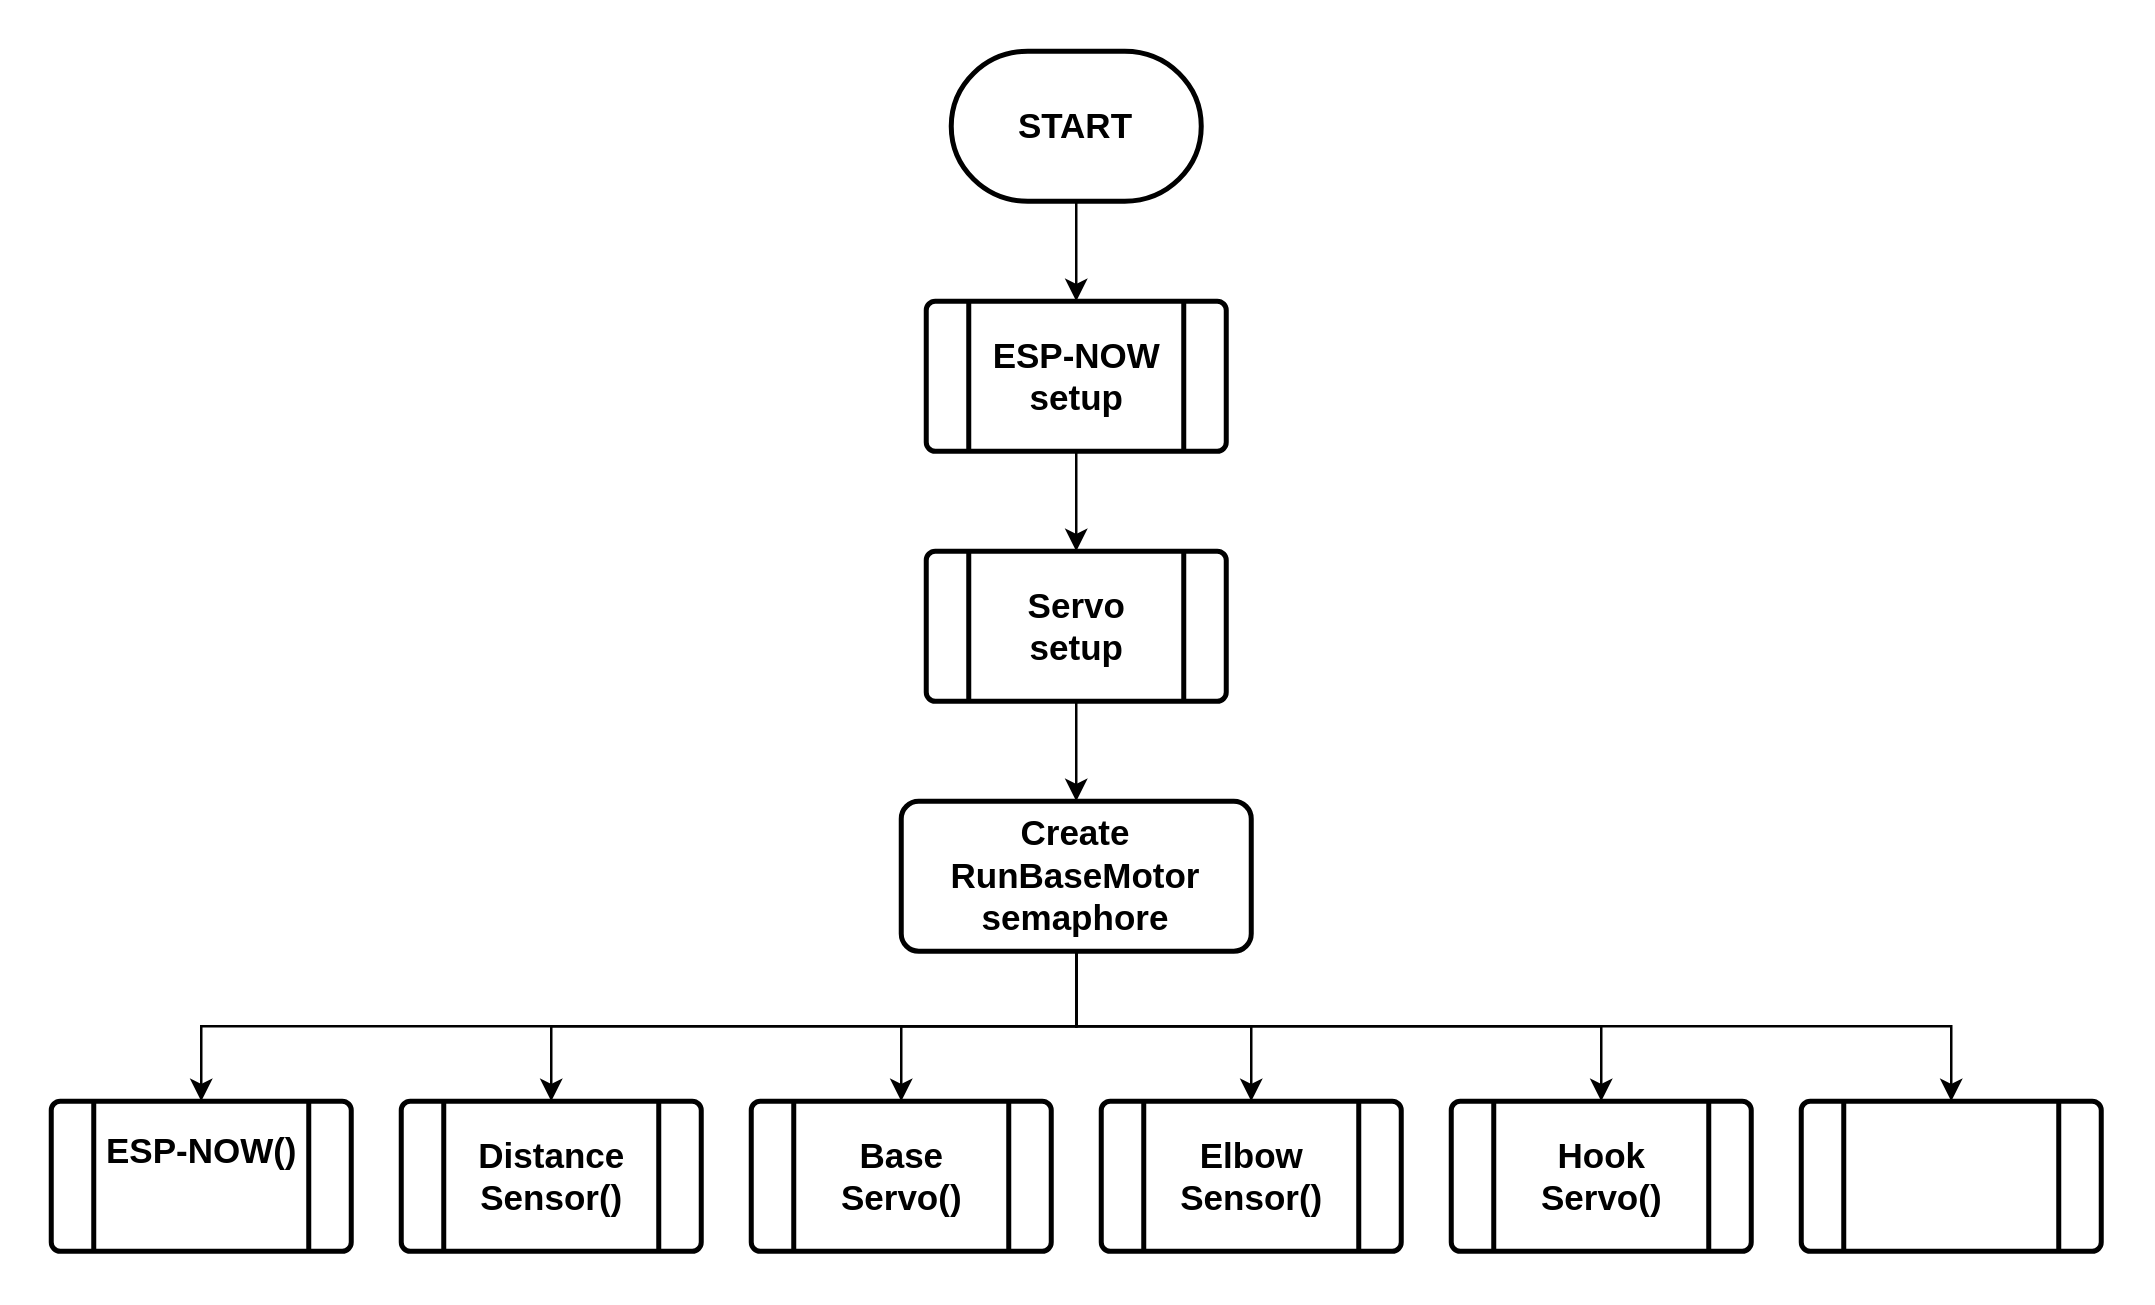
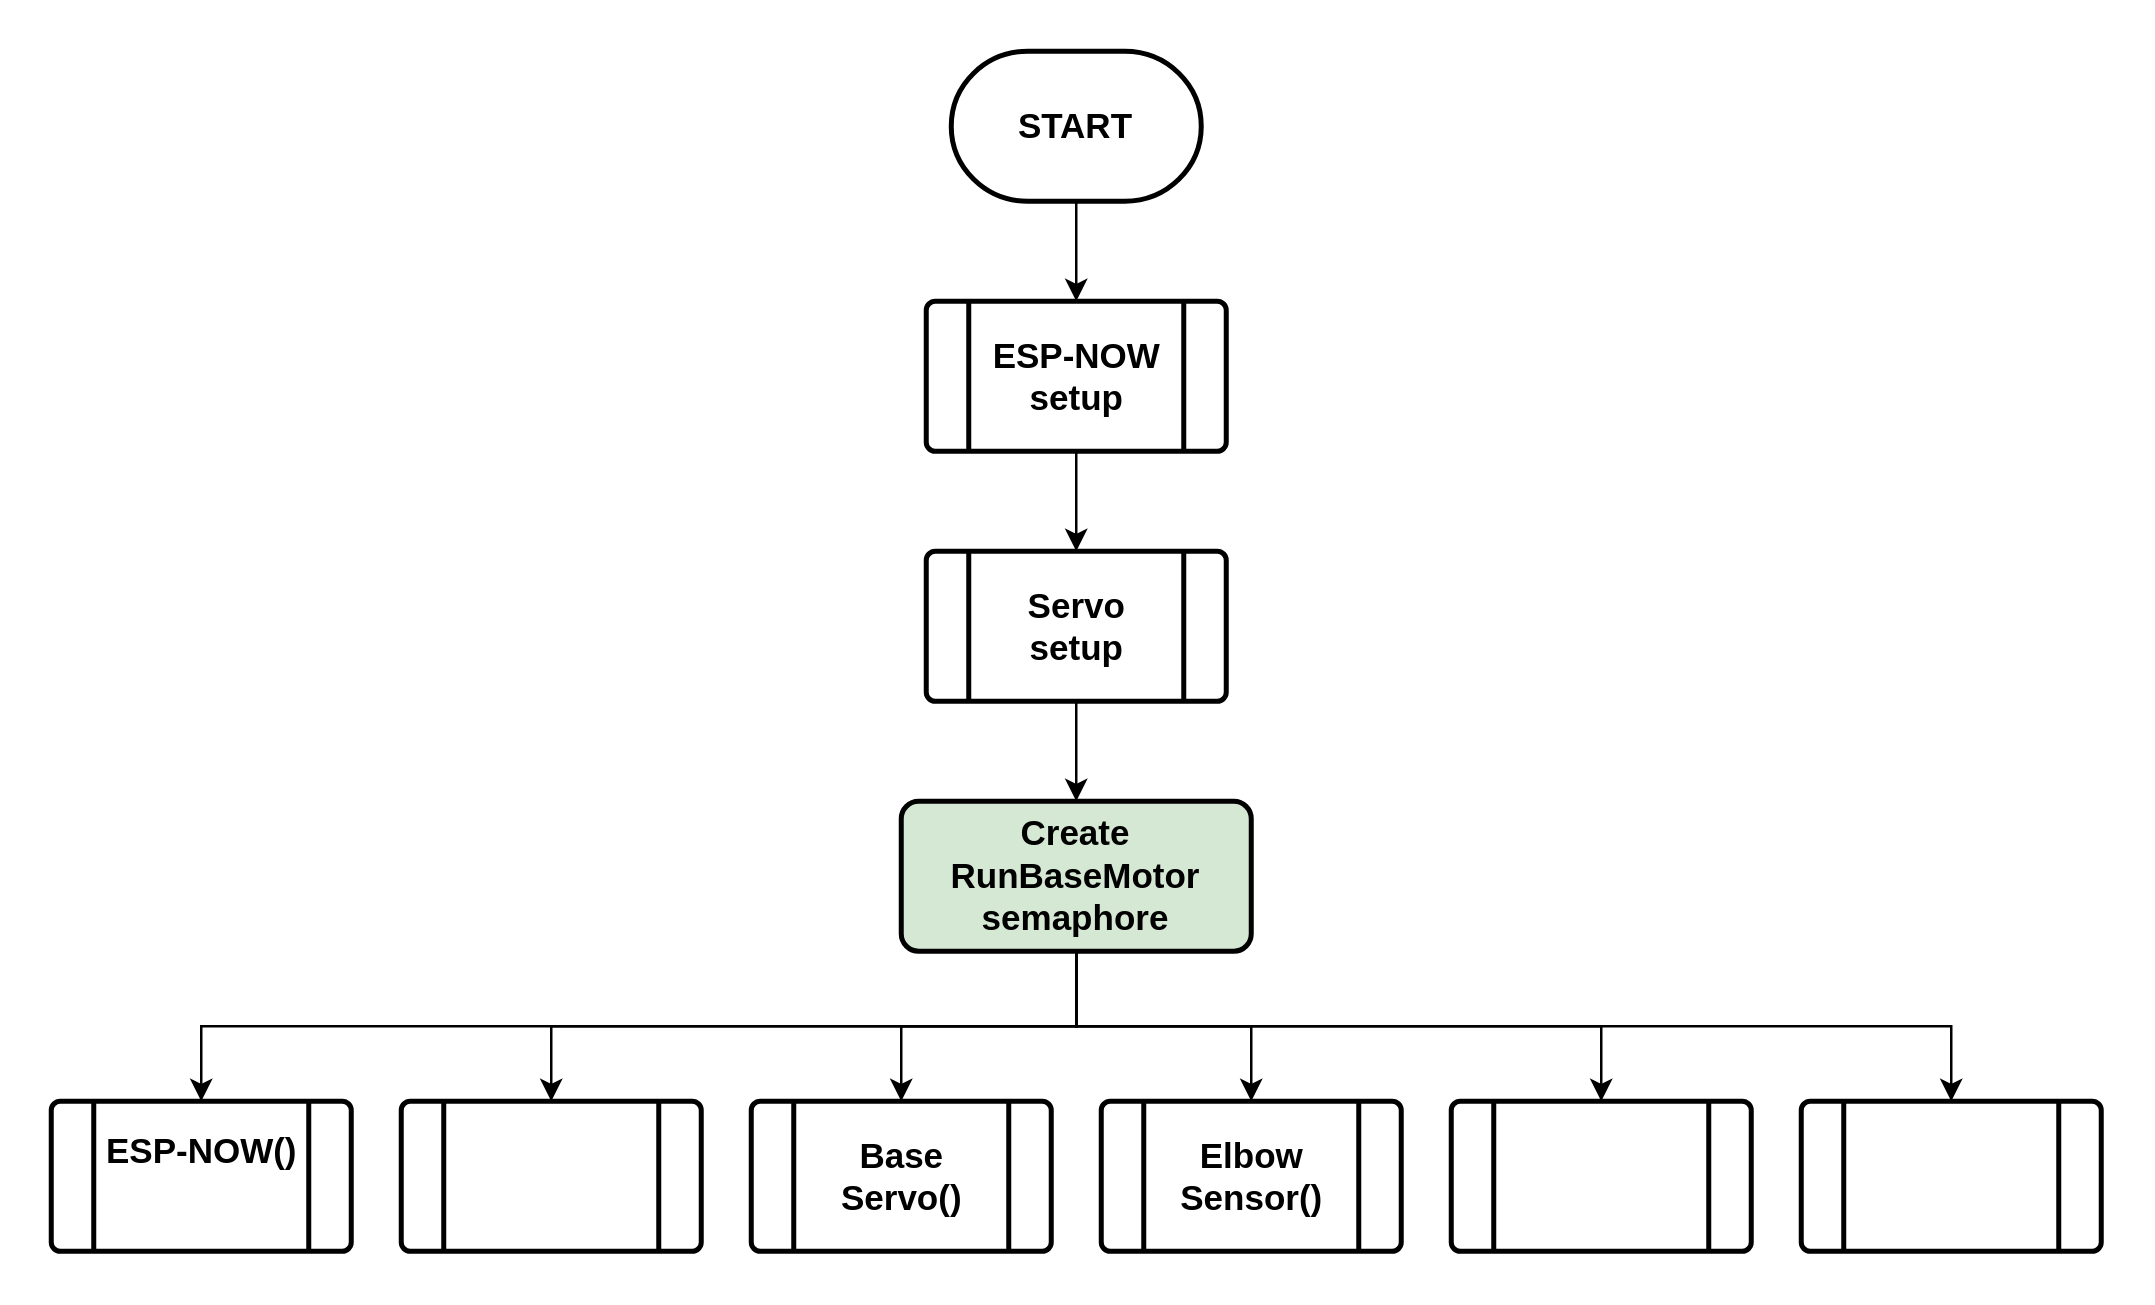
node "Create RunBaseMotor semaphore": fillcolor #ffffff -> #d5e8d4
node "Distance Sensor()": removed
node "Hook Servo()": removed
